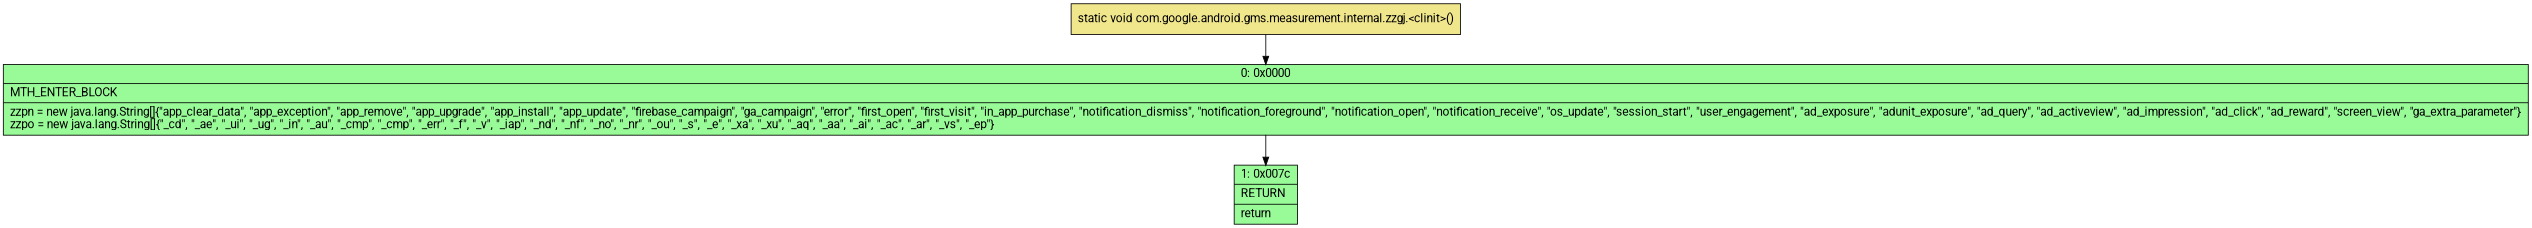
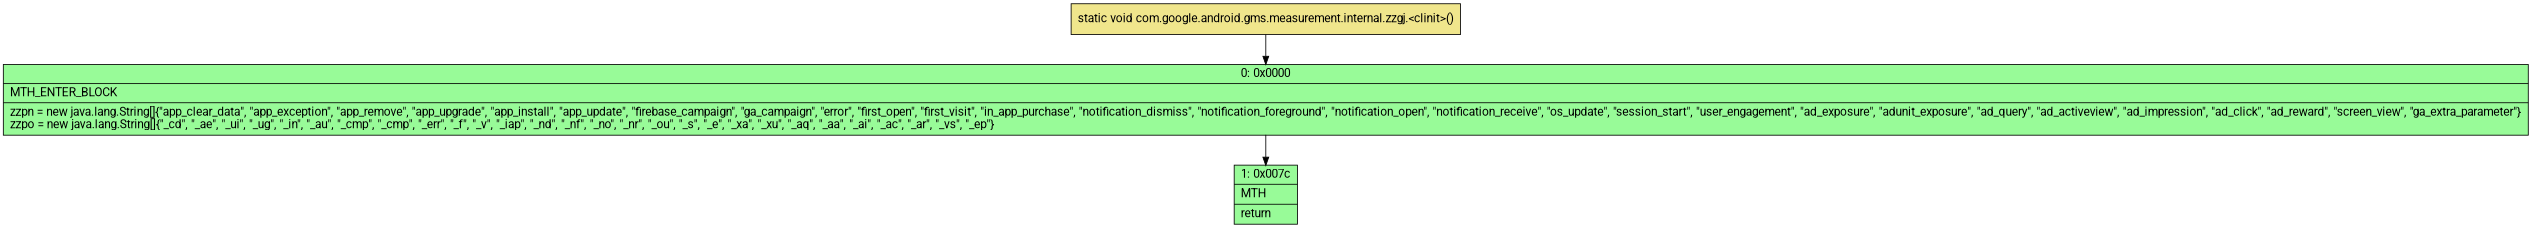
node "1: 0x007c": text "RETURN" -> "MTH"
